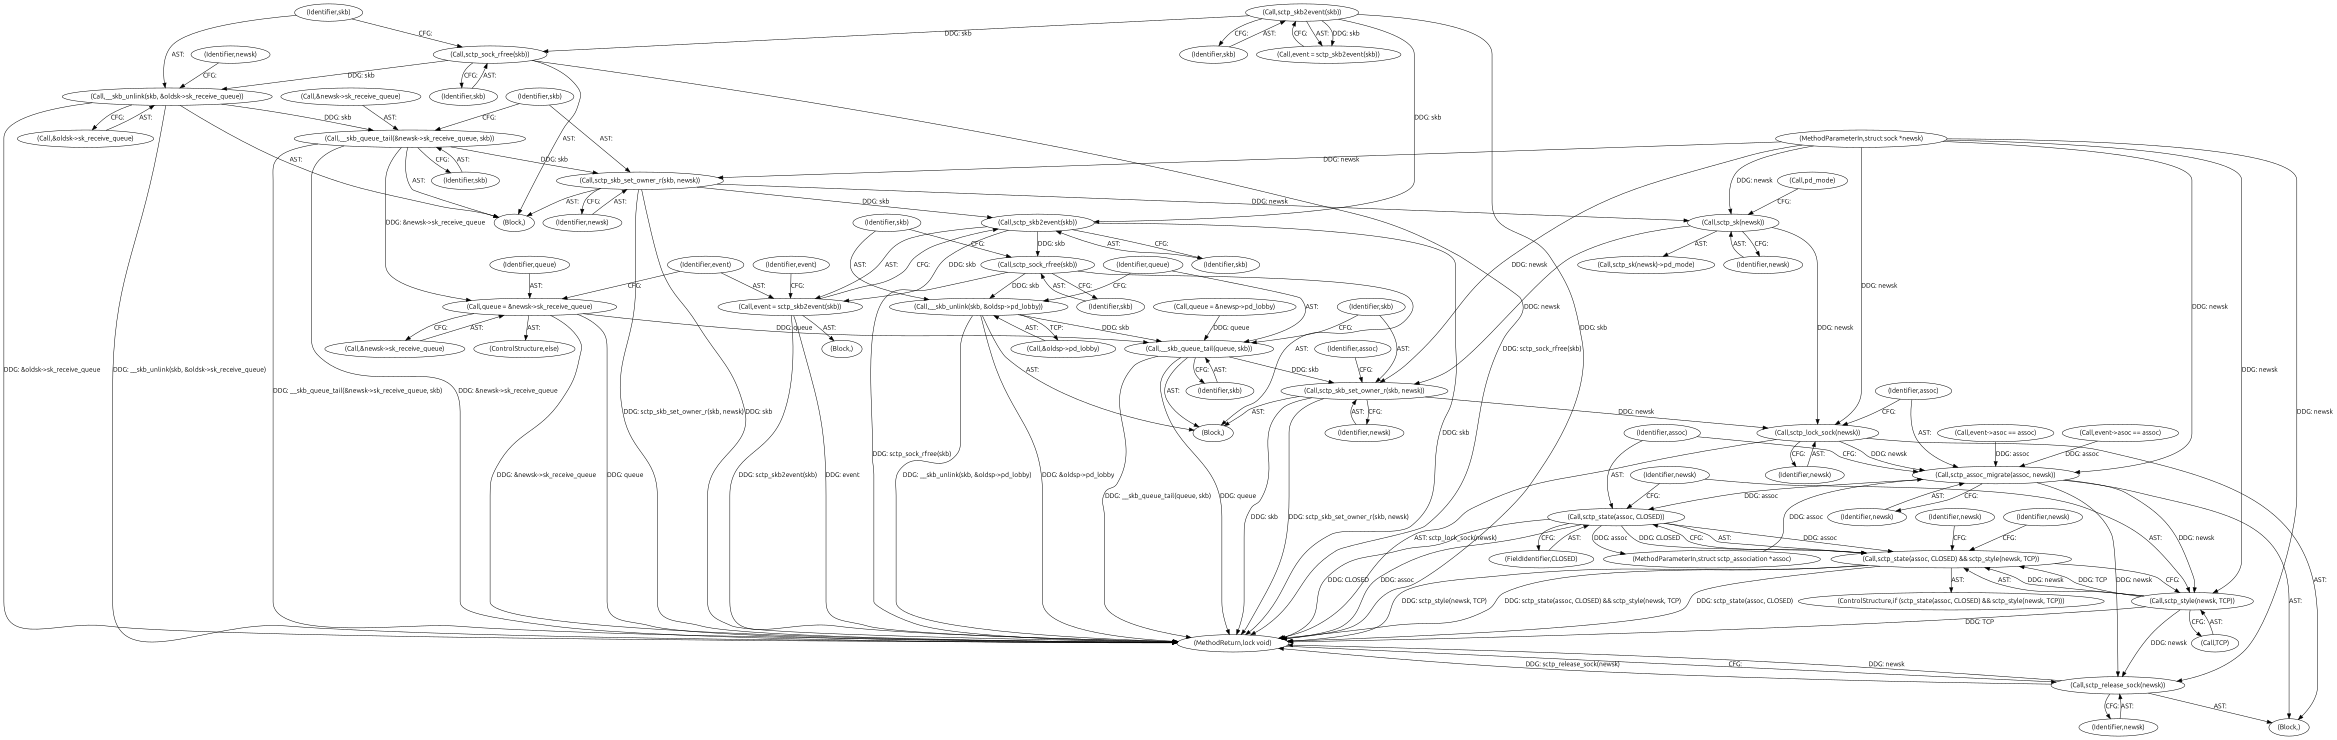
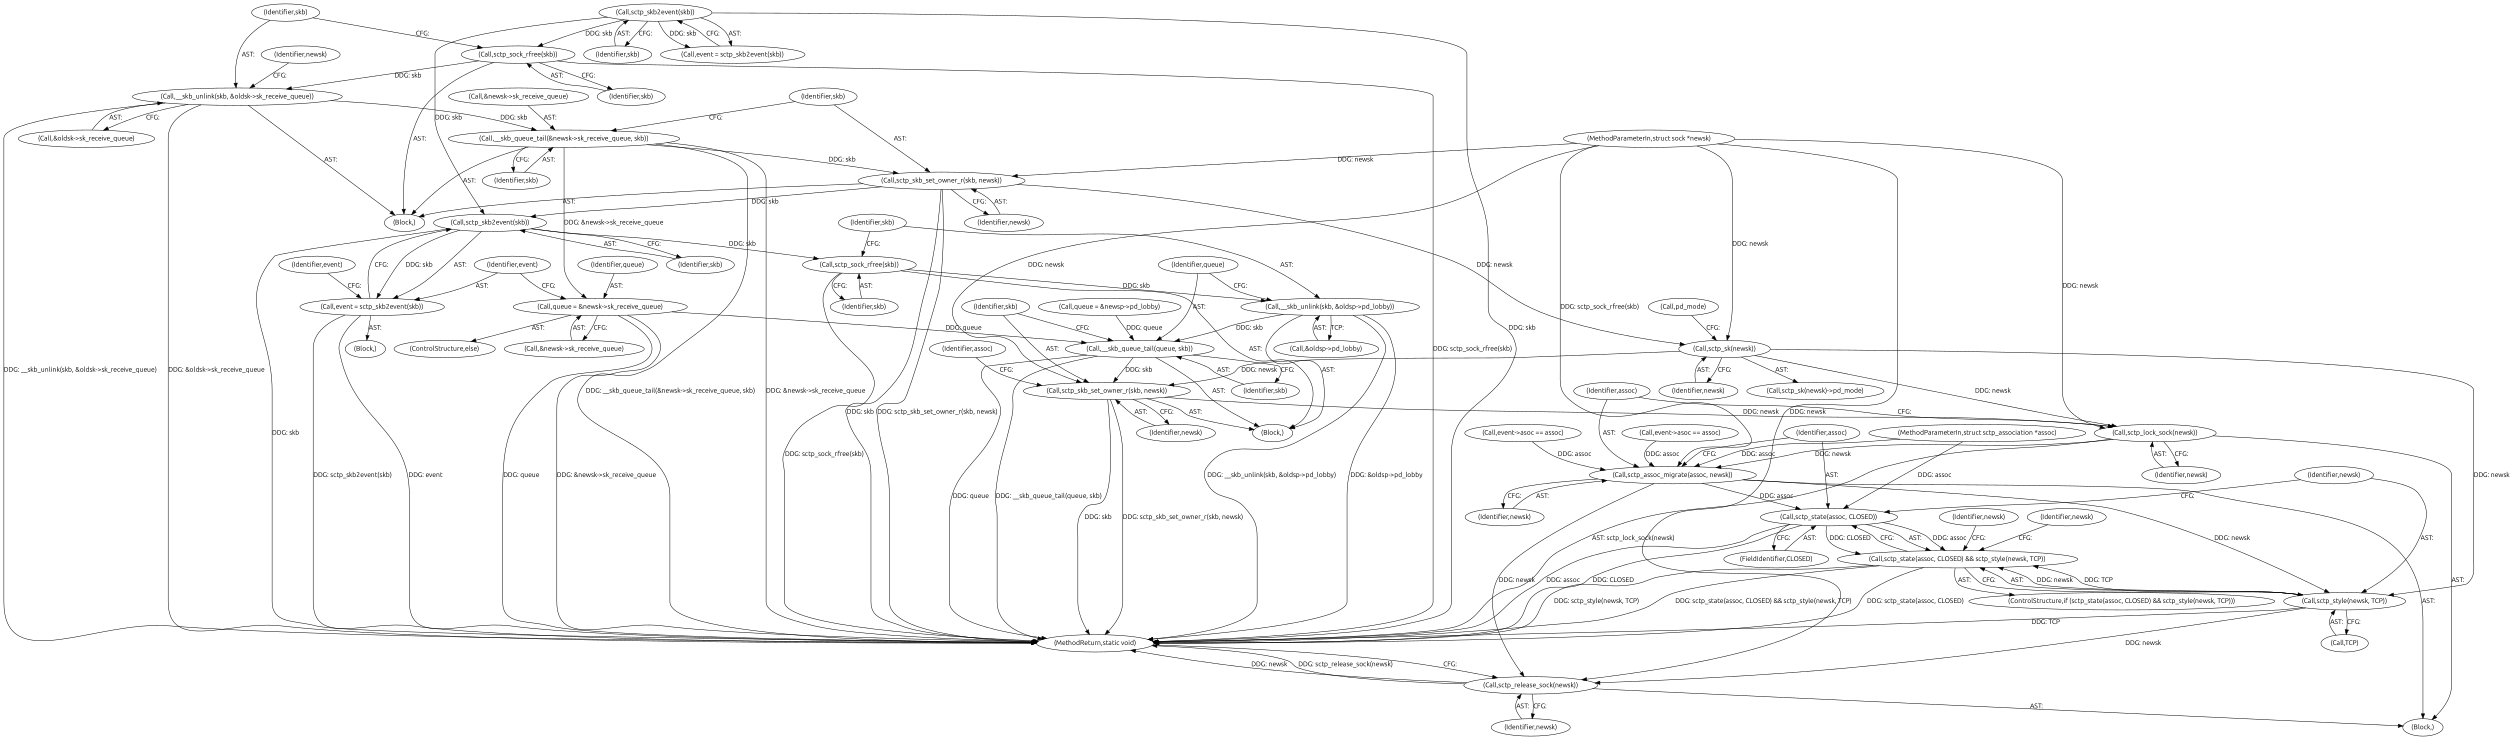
edge "(MethodParameterIn,struct sock *newsk)" -> "(Call,sctp_style(newsk, TCP))": now "(Call,sctp_sk(newsk))" -> "(Call,sctp_style(newsk, TCP))"
edge "(MethodParameterIn,struct sock *newsk)" -> "(Call,sctp_assoc_migrate(assoc, newsk))": label "DDG: newsk" -> "DDG: sctp_sock_rfree(skb)"
edge "(Call,sctp_state(assoc, CLOSED))" -> "(MethodParameterIn,struct sctp_association *assoc)": reversed
node "(MethodReturn,lock void)": label "(MethodReturn,lock void)" -> "(MethodReturn,static void)"
